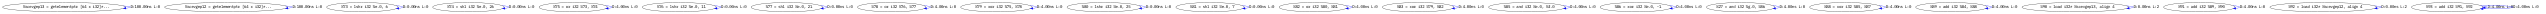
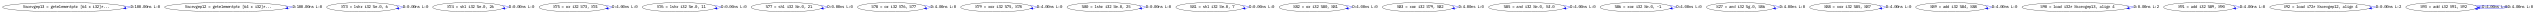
node "%92 = load i32* %scevgep12, align 4": label "%92 = load i32* %scevgep12, align 4" -> "%92 = load i72* %scevgep12, align 4"
